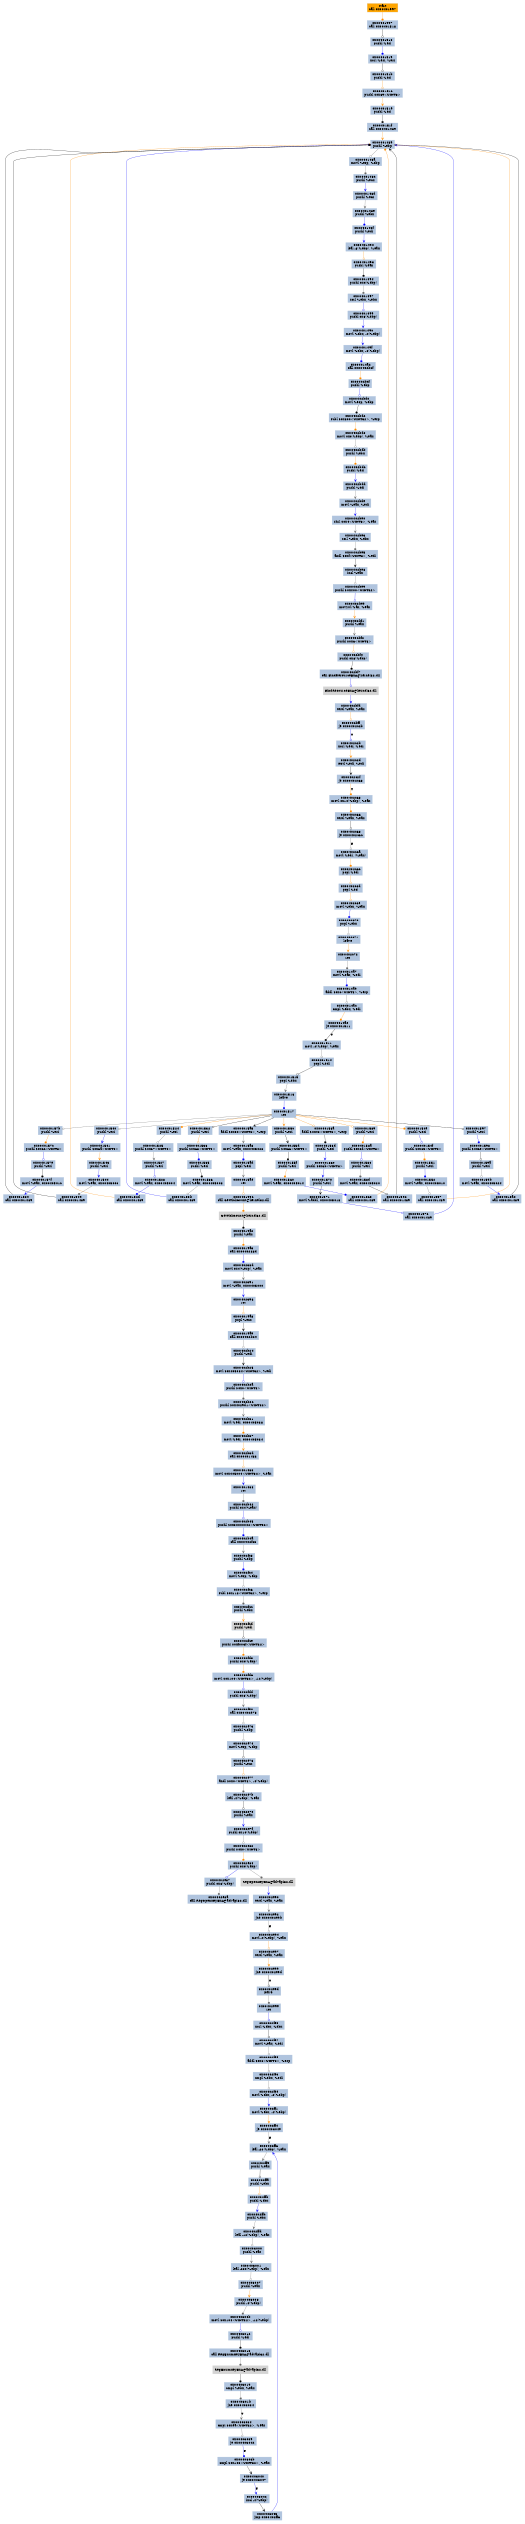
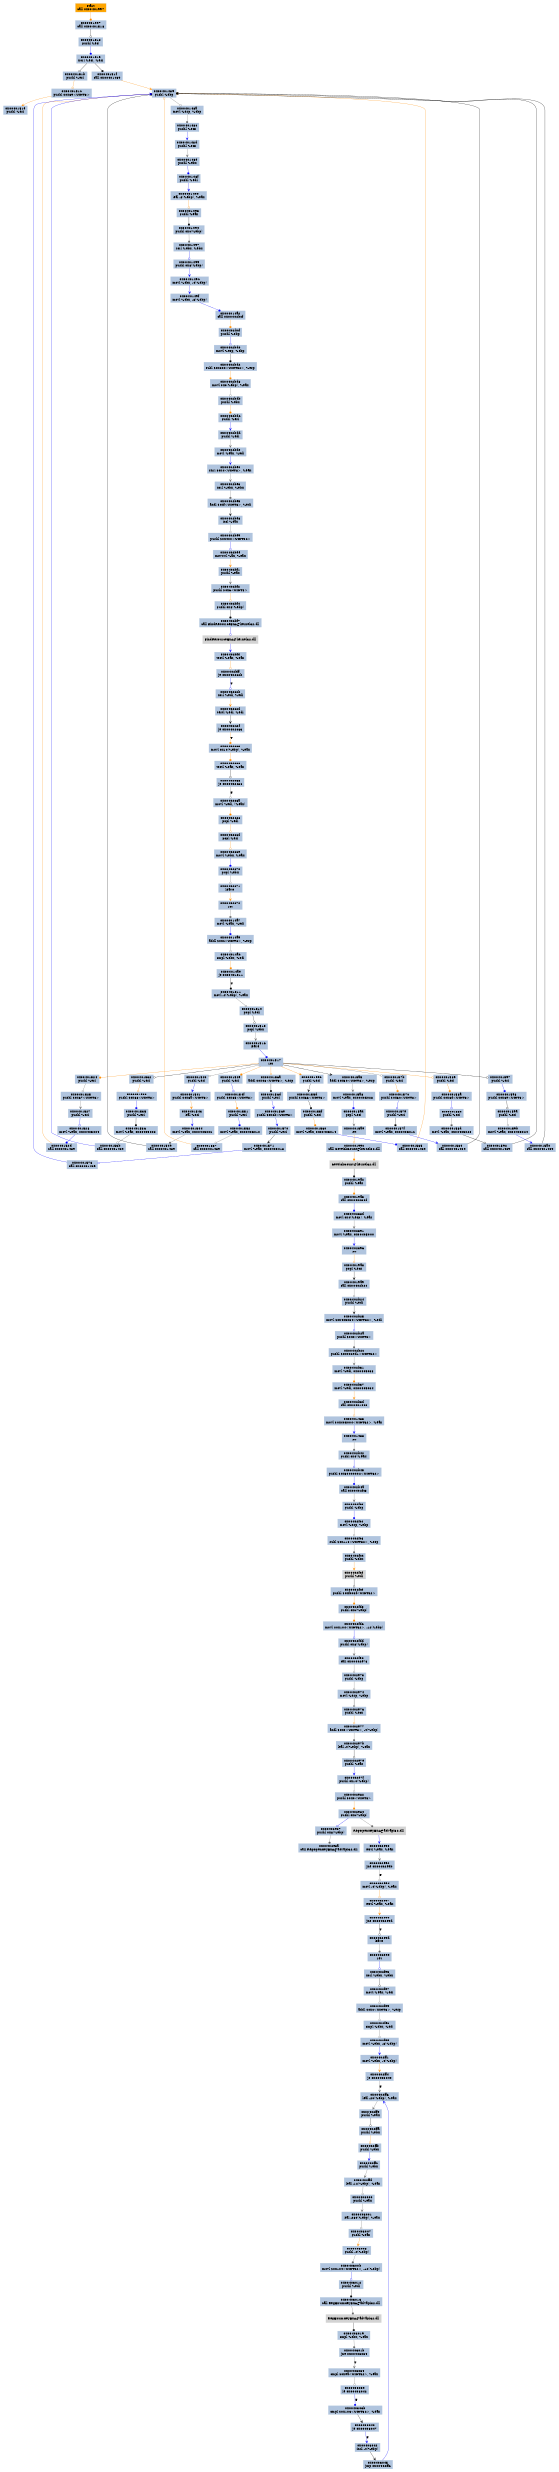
edge "0x0040151e pushl %esi" -> "0x0040151f call 0x00401489": now "0x00401519 xorl %esi, %esi" -> "0x0040151f call 0x00401489"
node "0x00401543 pushl %esi": label "0x00401543 pushl %esi" -> "0x00401543 leal %esi"
node "0x00401571 movl %addl, 0x00405018": label "0x00401571 movl %addl, 0x00405018" -> "0x00401571 movl %eax, 0x00405018"
